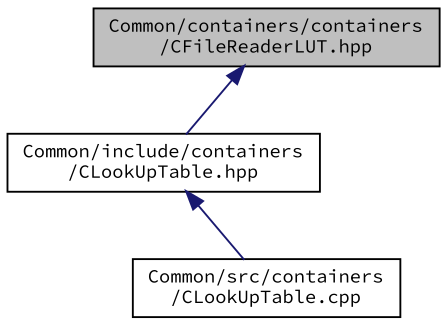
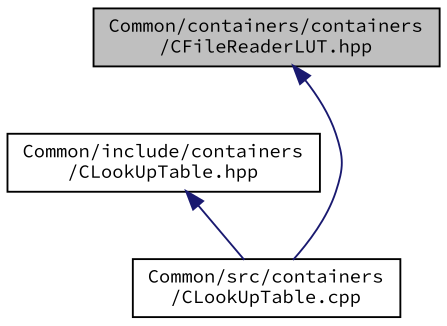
edge "Common/include/containers /CLookUpTable.hpp" -> "Common/containers/containers /CFileReaderLUT.hpp": now "Common/src/containers /CLookUpTable.cpp" -> "Common/containers/containers /CFileReaderLUT.hpp"
